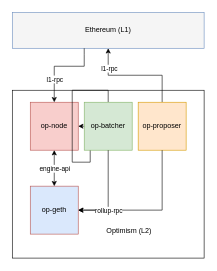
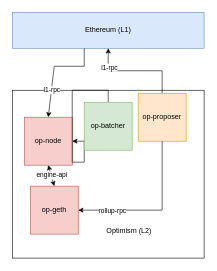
node "Ethereum (L1)": fillcolor #f5f5f5 -> #dae8fc
node "op-node": moved (54, 126) -> (48, 141)
node "op-proposer": moved (162, 126) -> (162, 117)
edge "op-batcher" -> "op-geth": removed
node "op-geth": fillcolor #dae8fc -> #f8cecc
